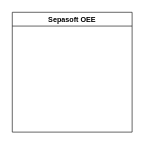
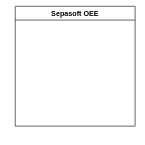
node "Sepasoft OEE": moved (72, 72) -> (75, 66)
